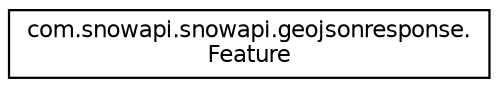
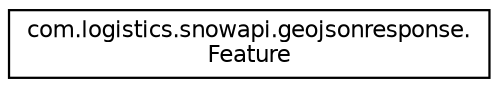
node "com.snowapi.snowapi.geojsonresponse. Feature": label "com.snowapi.snowapi.geojsonresponse. Feature" -> "com.logistics.snowapi.geojsonresponse. Feature"
